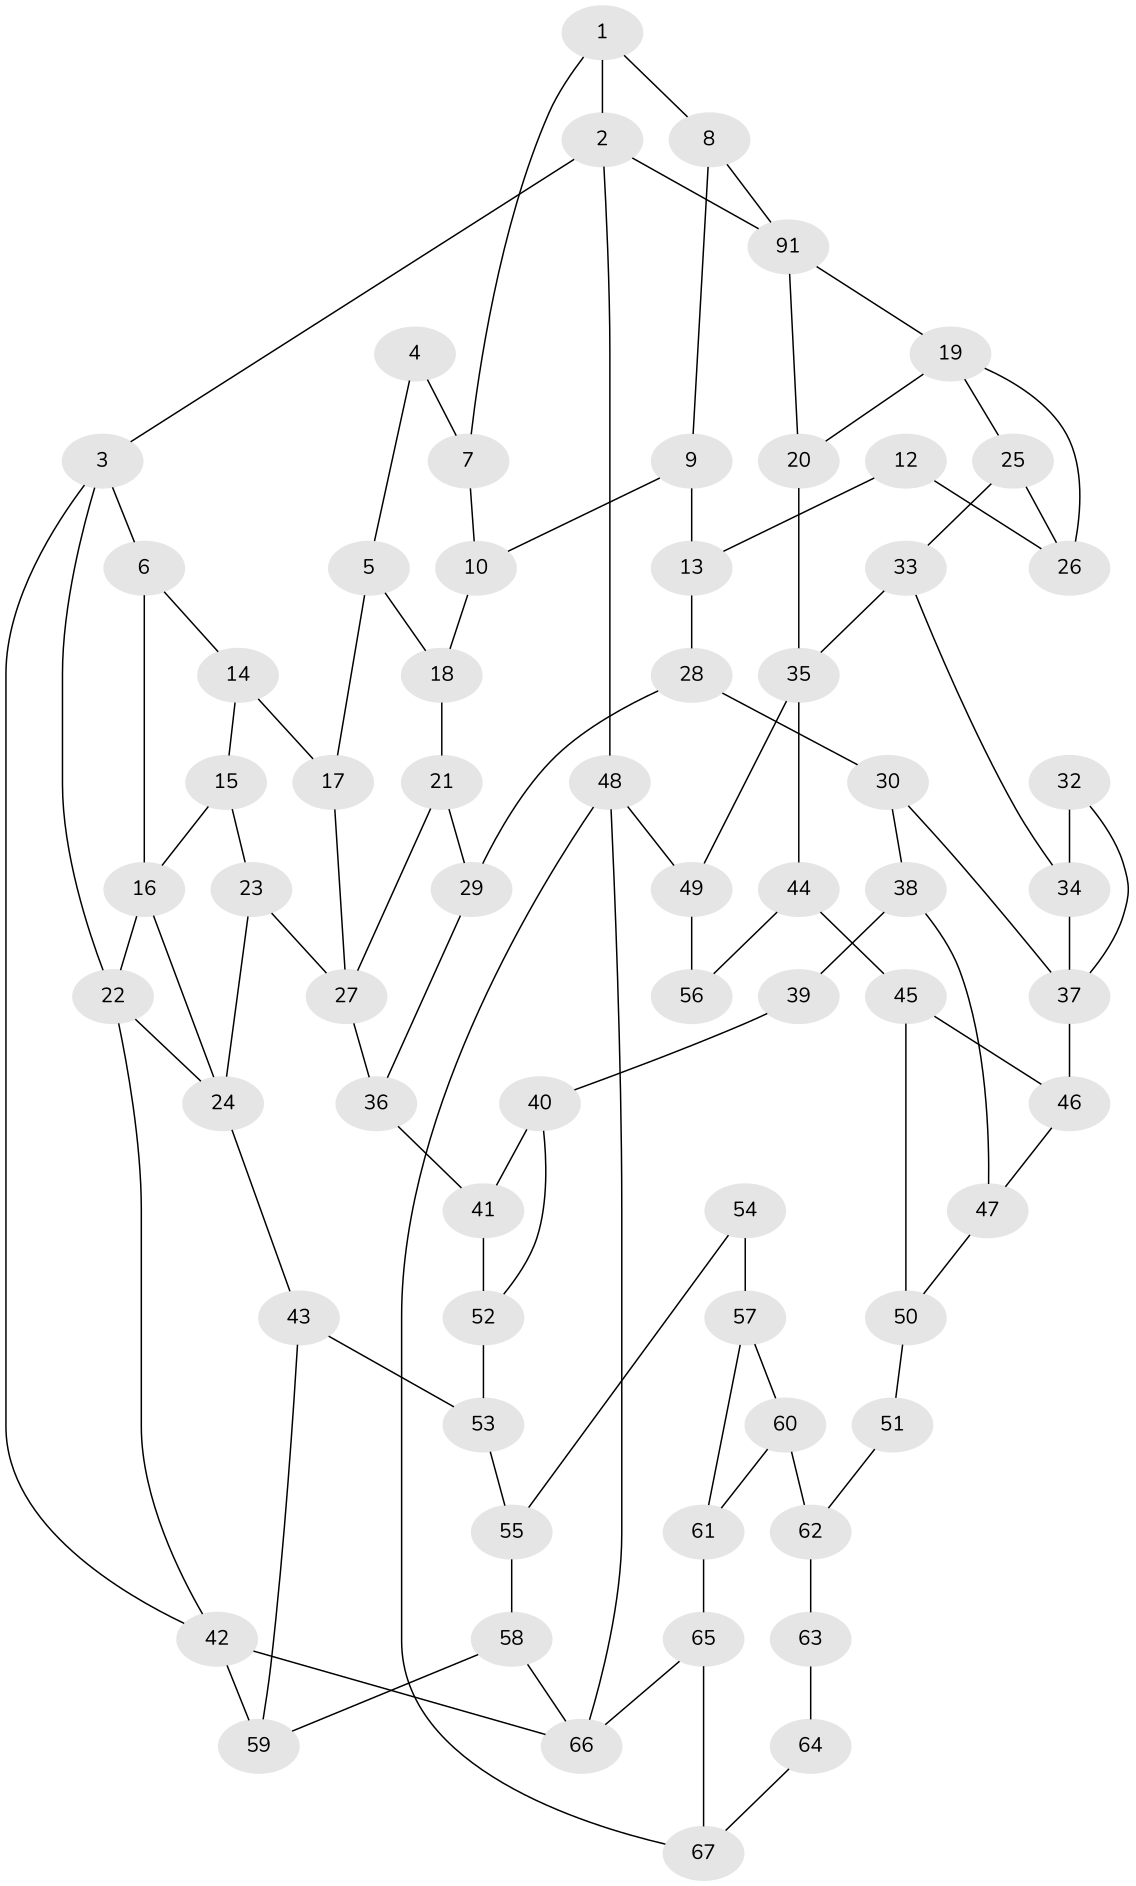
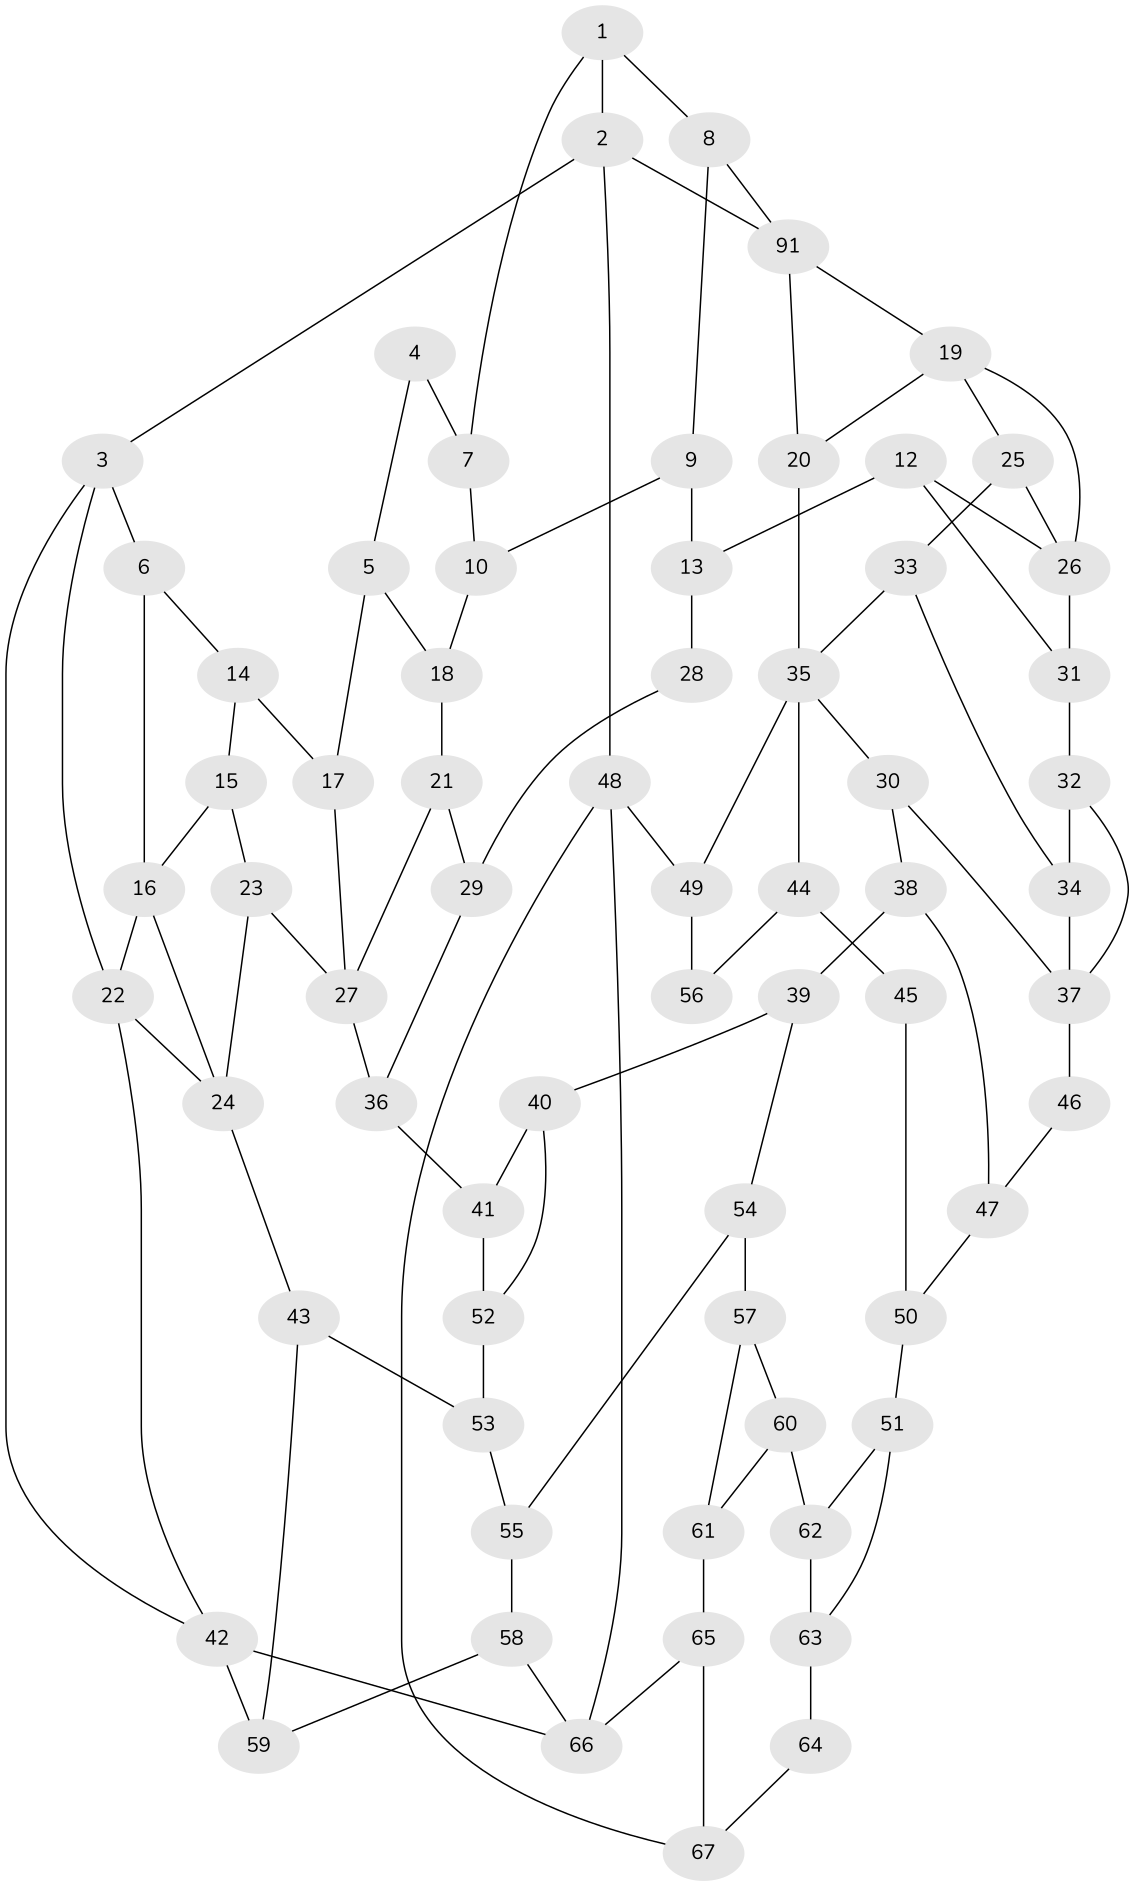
node "31": added
edge "28" -- "30": now "35" -- "30"
edge "45" -- "46": removed
edge "39" -- "54": added
edge "51" -- "63": added
